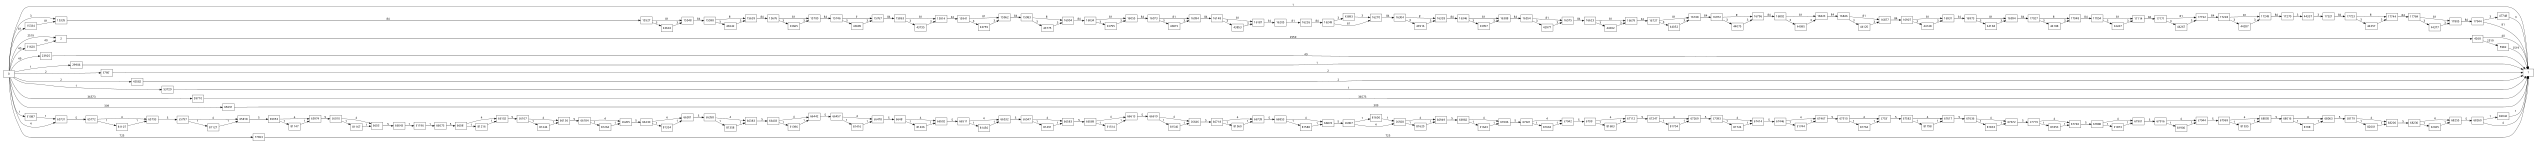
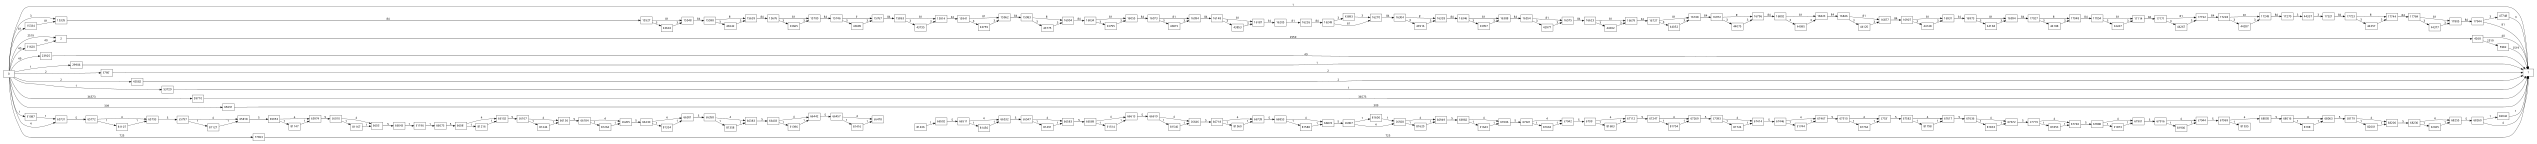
node "66481": removed
edge "81935" -> "68005": removed, label "1"
